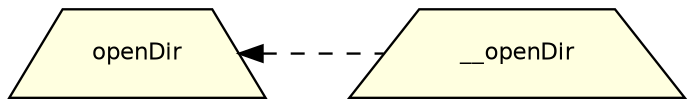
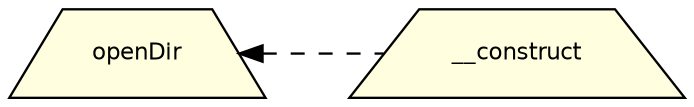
node "__openDir": label "__openDir" -> "__construct"
